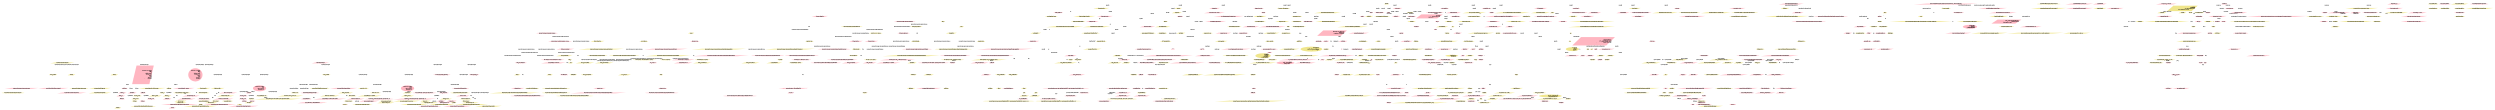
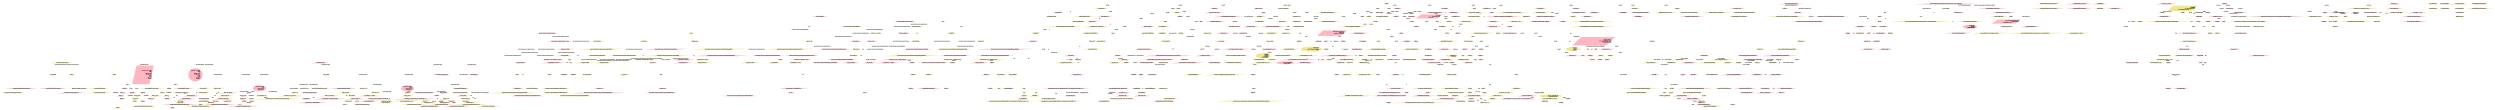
edge "Ninject.KernelBase" -> "OnePerRequestModule.StopManaging(this)": removed, label "Ninject.KernelBase"
